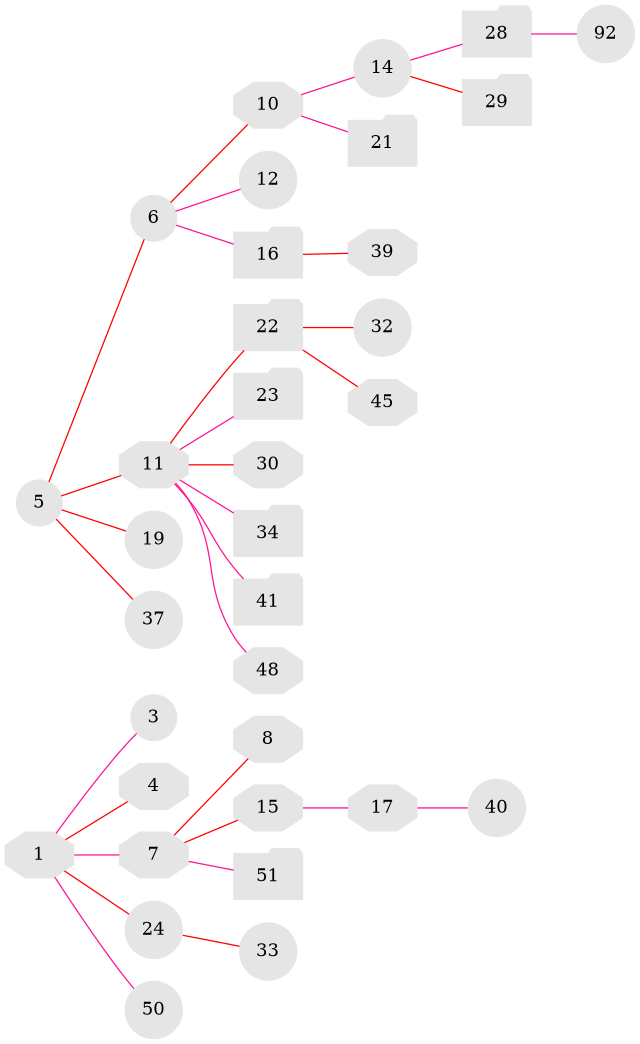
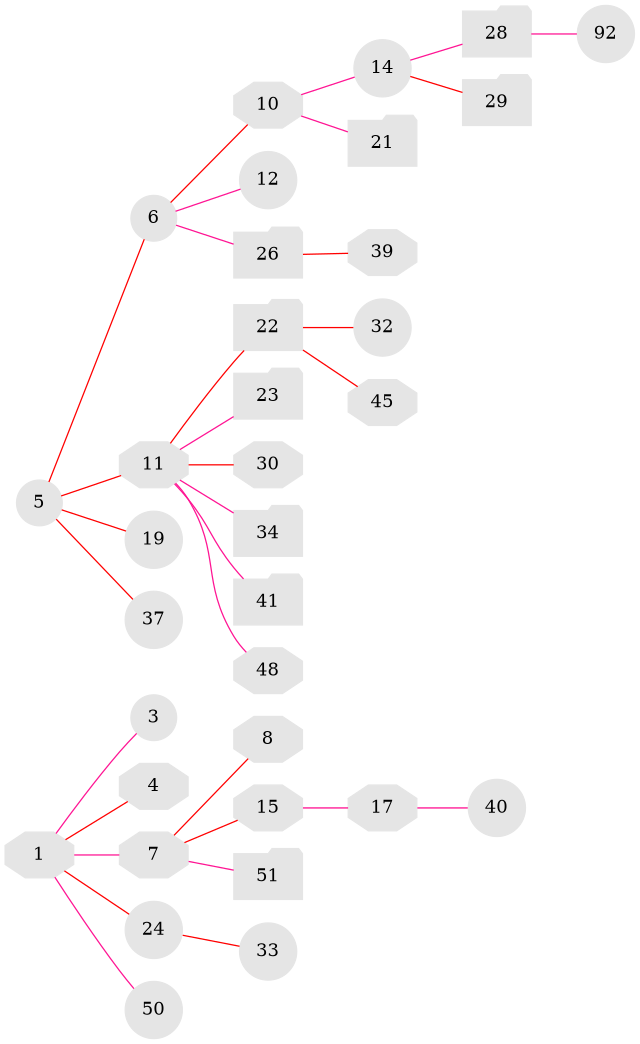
node "16": label "16" -> "26"
